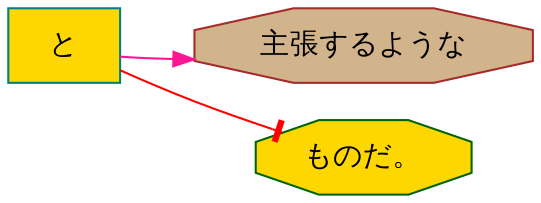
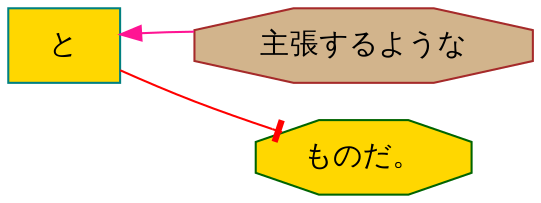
edge "と" -> "主張するような": reversed
